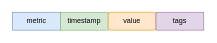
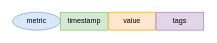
node "metric": shape rectangle -> ellipse
